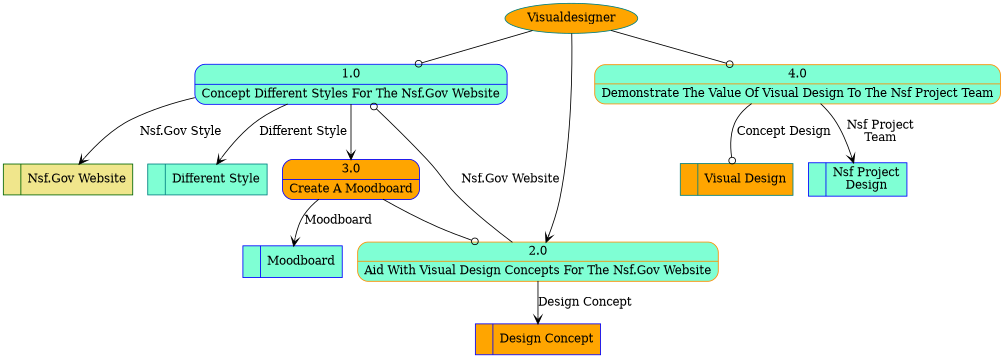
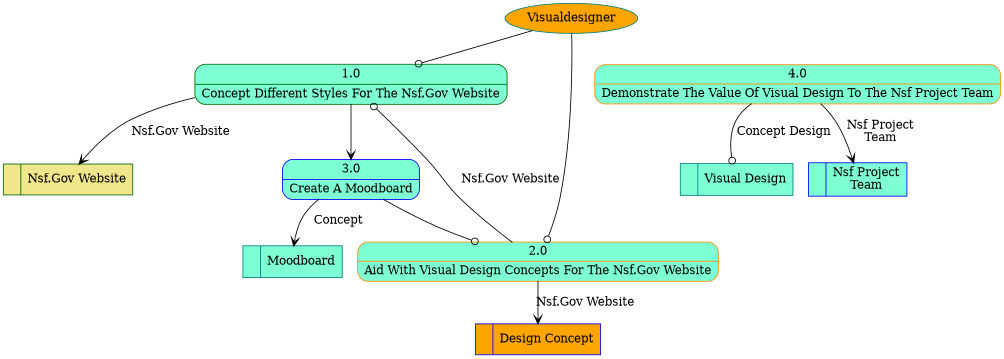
edge "Visualdesigner" -> "4.0": removed
node "1.0": color blue -> darkgreen
edge "1.0" -> "Nsf.Gov Website": label "Nsf.Gov Style" -> "Nsf.Gov Website"
edge "Visualdesigner" -> "2.0": arrowhead vee -> odot
node "Different Style": removed
node "3.0": fillcolor orange -> aquamarine
node "Visual Design": fillcolor orange -> aquamarine
node "Nsf Project": text "Design" -> "Team"
edge "3.0" -> "Moodboard": label "Moodboard" -> "Concept"
node "Moodboard": color blue -> teal
edge "2.0" -> "Design Concept": label "Design Concept" -> "Nsf.Gov Website"
